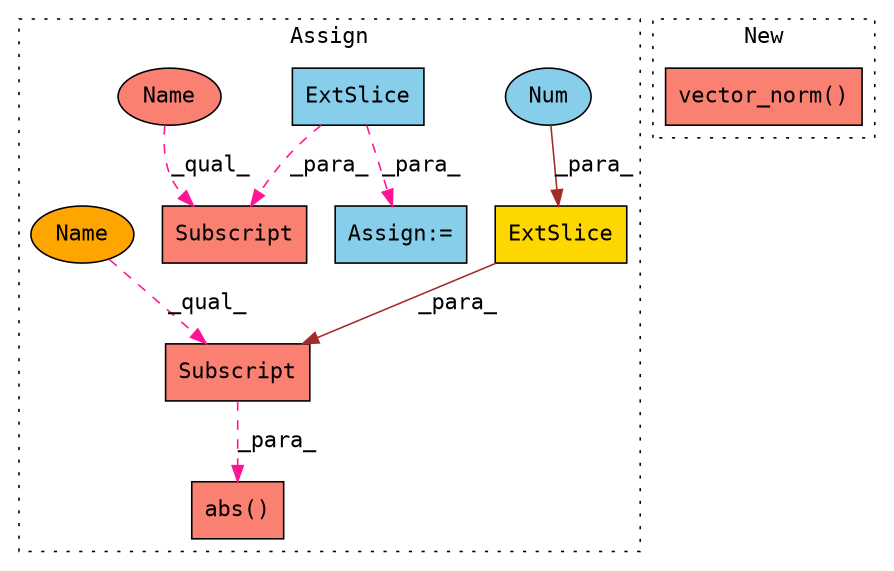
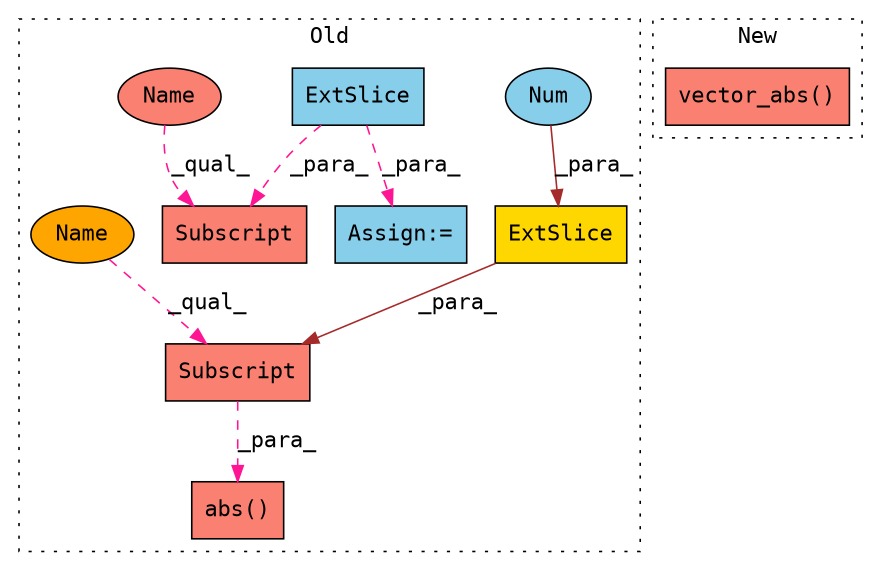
cluster "Assign": label "Assign" -> "Old"
node "vector_norm()": label "vector_norm()" -> "vector_abs()"
